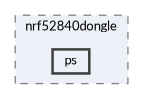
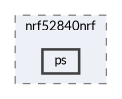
cluster "nrf52840dongle": label "nrf52840dongle" -> "nrf52840nrf"
